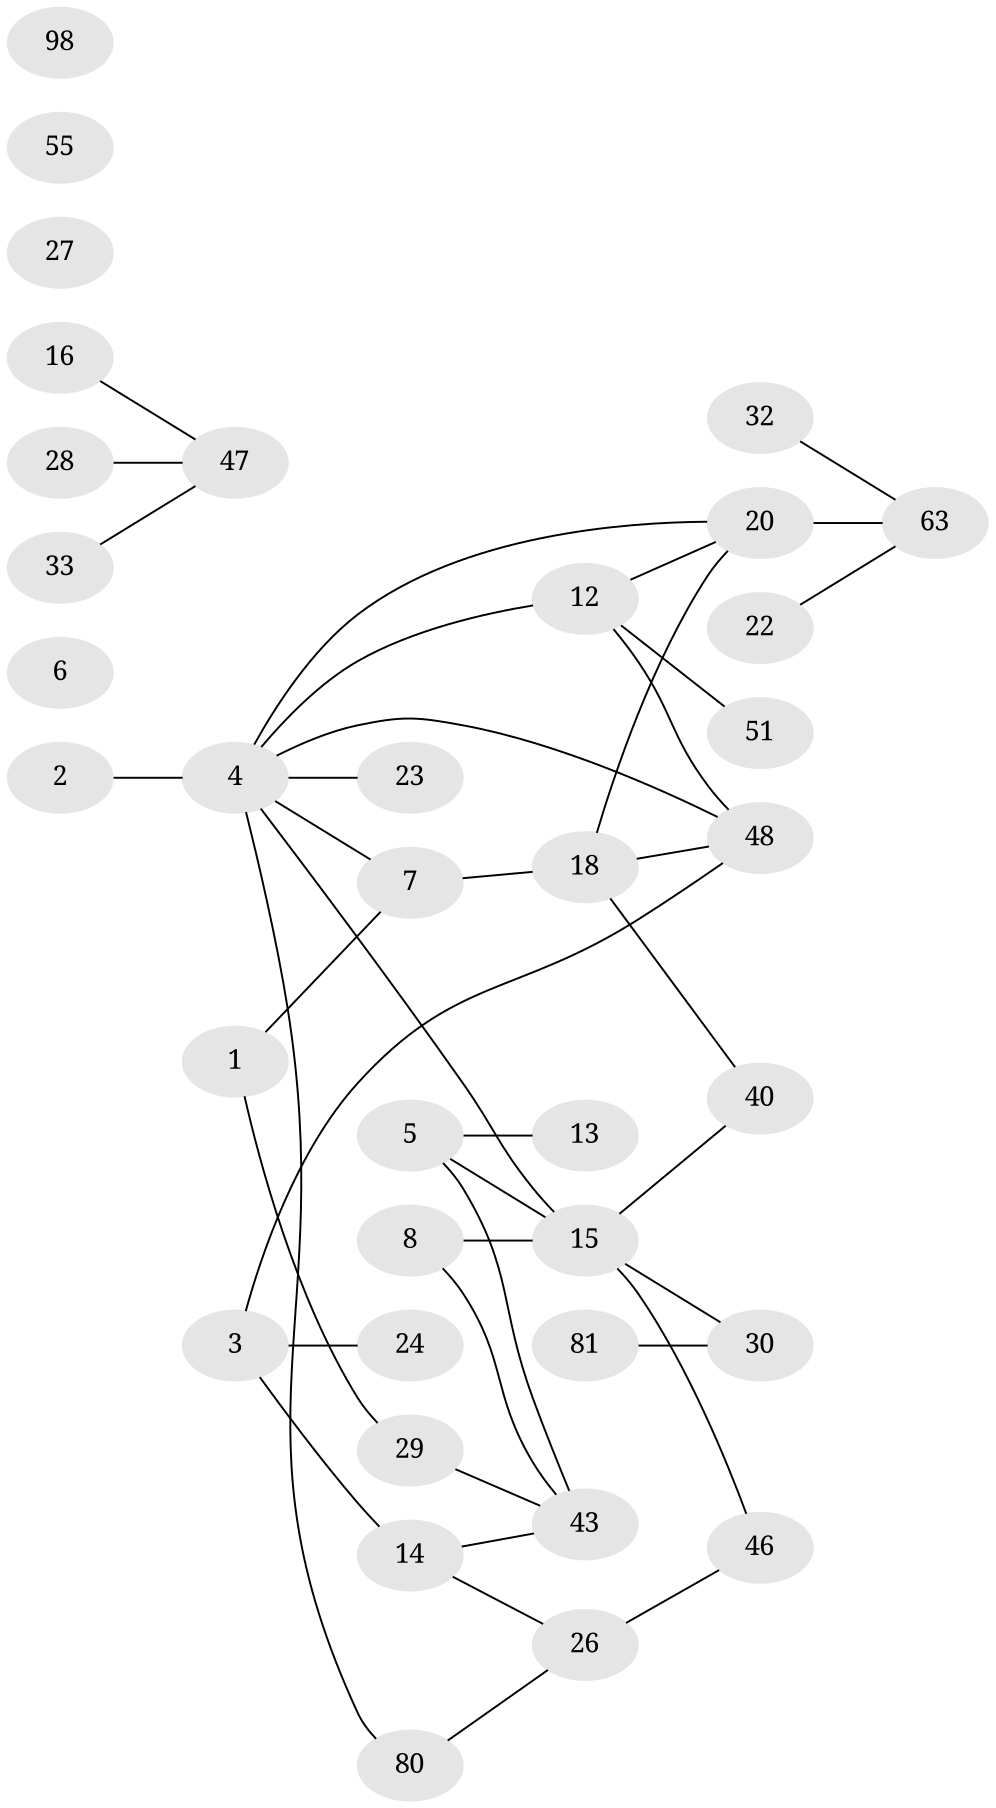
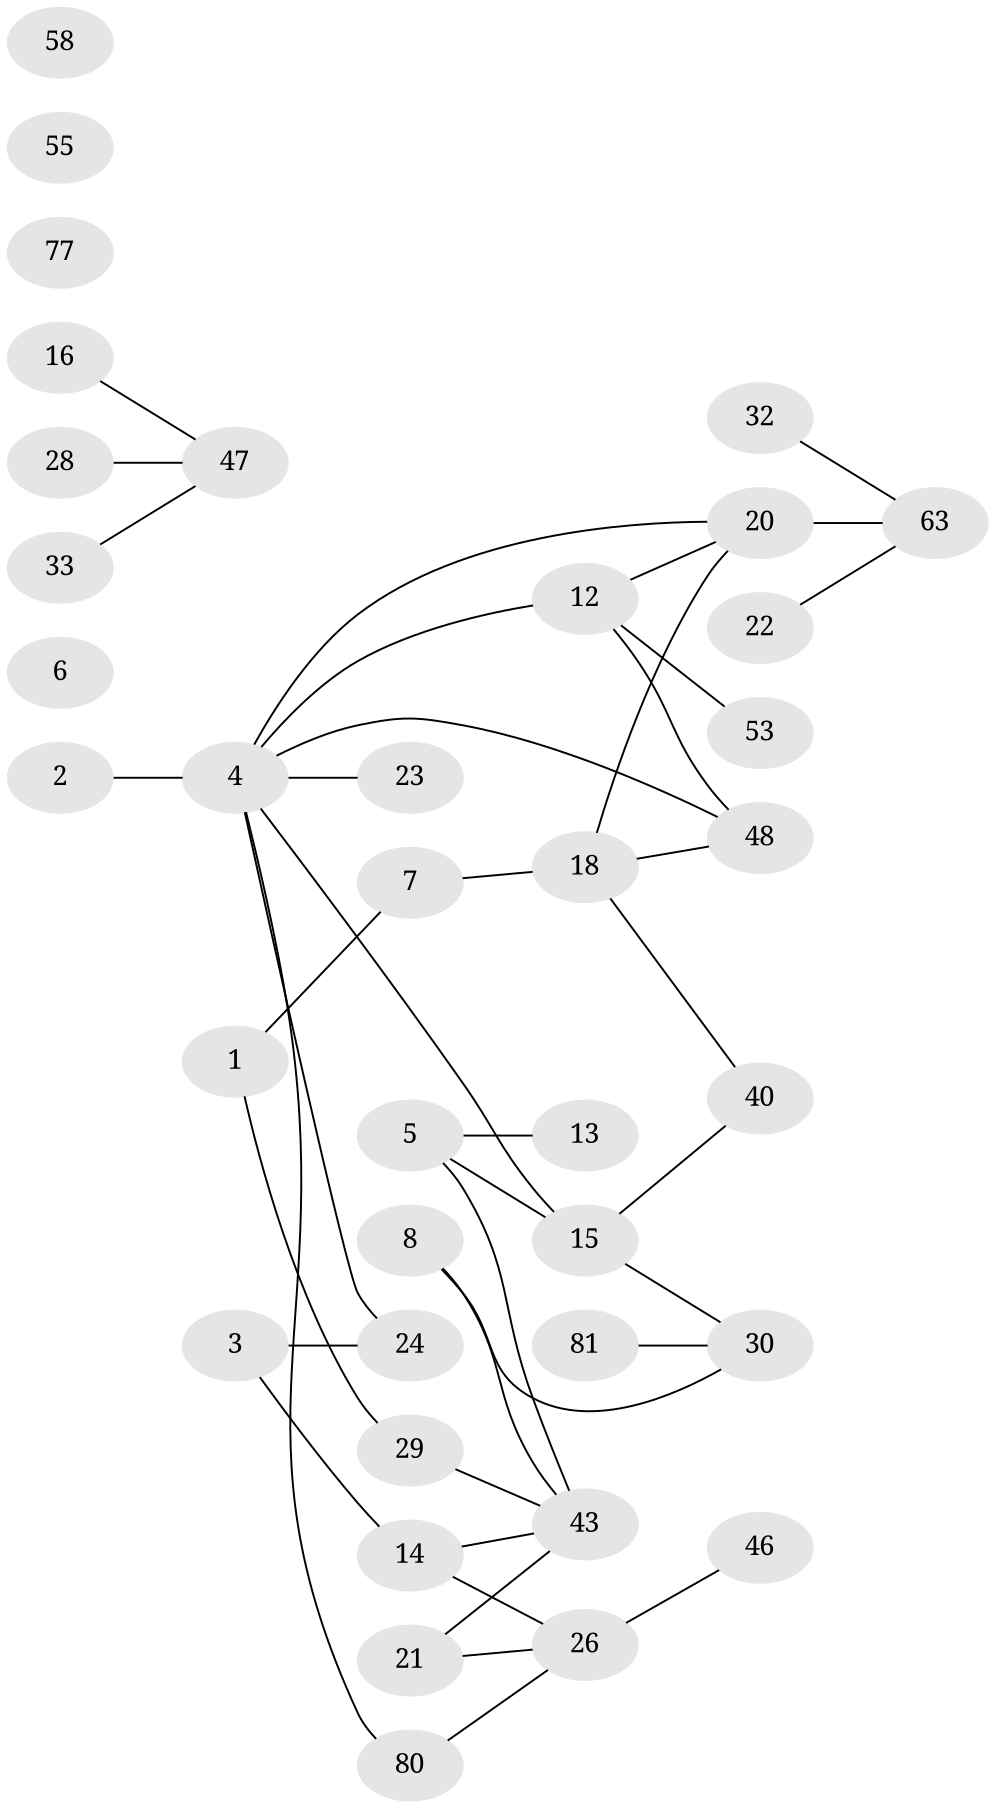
node "98": label "98" -> "58"
node "27": label "27" -> "77"
node "51": label "51" -> "53"
edge "4" -- "7": now "4" -- "24"
edge "48" -- "3": removed
edge "8" -- "15": now "8" -- "30"
edge "15" -- "46": removed
node "21": added
